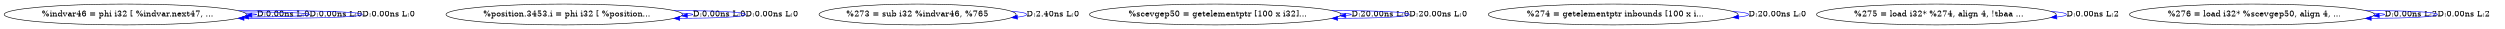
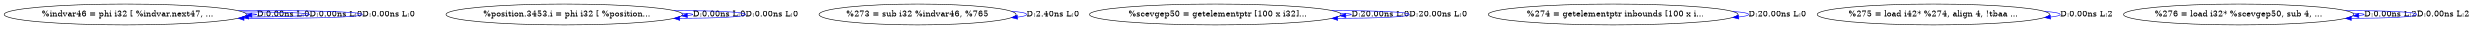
node "%275 = load i32* %274, align 4, !tbaa ...": label "%275 = load i32* %274, align 4, !tbaa ..." -> "%275 = load i42* %274, align 4, !tbaa ..."
node "%276 = load i32* %scevgep50, align 4, ...": label "%276 = load i32* %scevgep50, align 4, ..." -> "%276 = load i32* %scevgep50, sub 4, ..."
